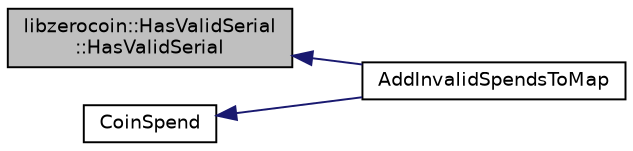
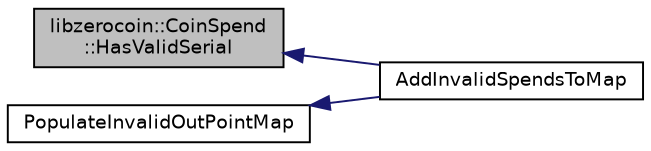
node "libzerocoin::HasValidSerial ::HasValidSerial": label "libzerocoin::HasValidSerial ::HasValidSerial" -> "libzerocoin::CoinSpend ::HasValidSerial"
node "CoinSpend": label "CoinSpend" -> "PopulateInvalidOutPointMap"
